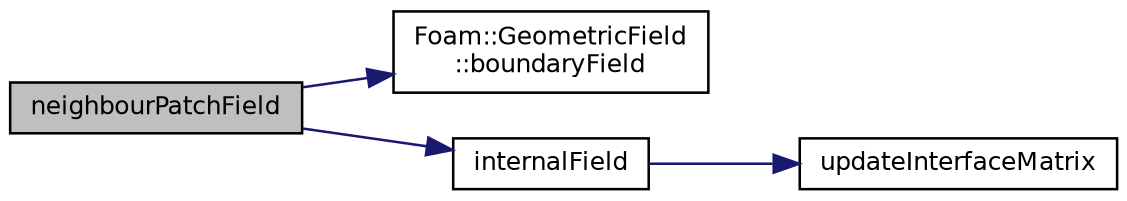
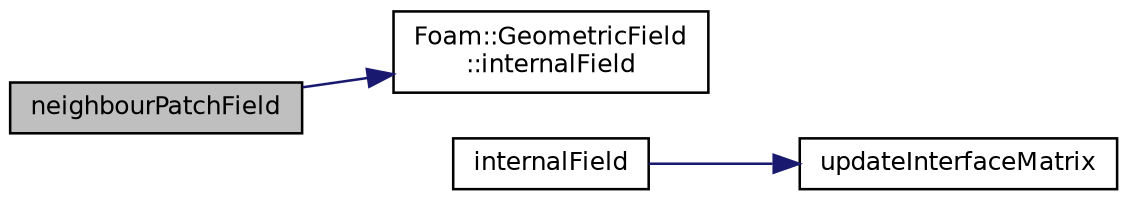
node "Foam::GeometricField ::boundaryField": label "Foam::GeometricField ::boundaryField" -> "Foam::GeometricField ::internalField"
edge "neighbourPatchField" -> "internalField": removed
